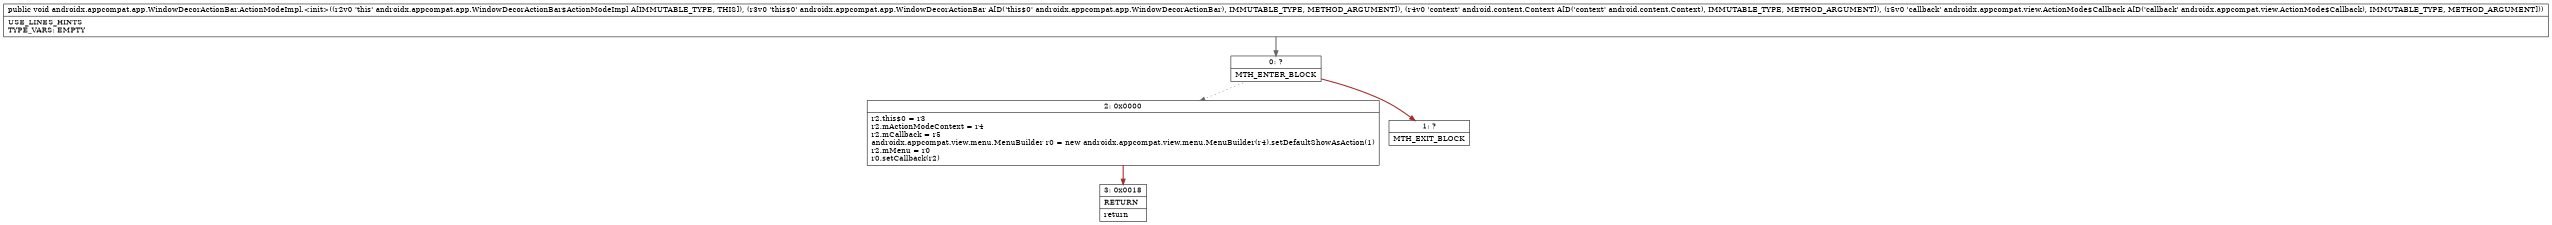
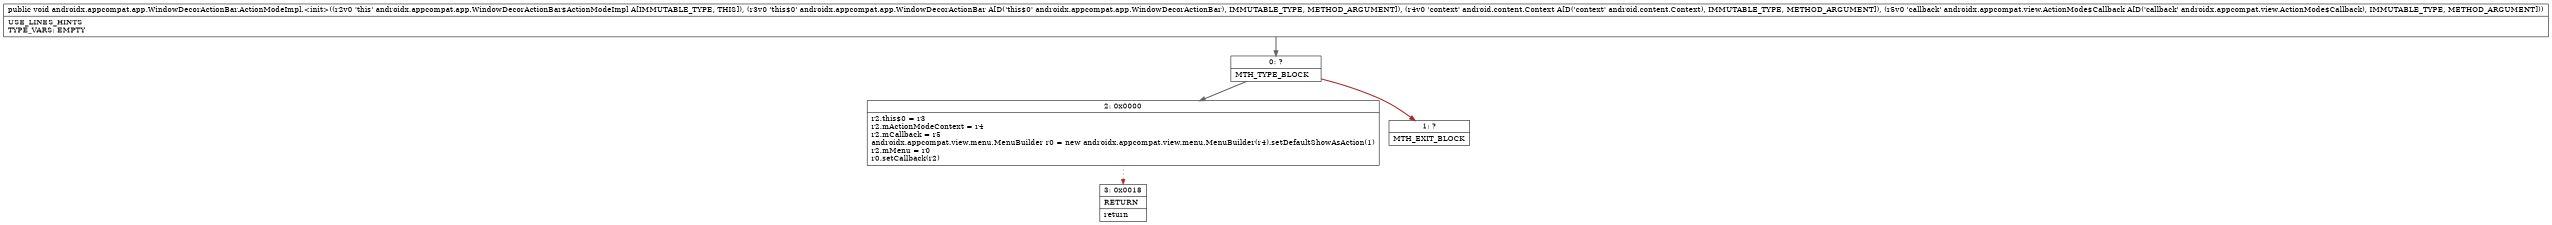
node "0: ?": text "MTH_ENTER_BLOCK" -> "MTH_TYPE_BLOCK"
edge "0: ?" -> "2: 0x0000": style dotted -> bold
edge "2: 0x0000" -> "3: 0x0018": style bold -> dotted
